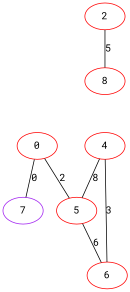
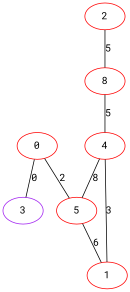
edge "8" -- "4": added, label "5"
node "7": label "7" -> "3"
node "6": label "6" -> "1"
